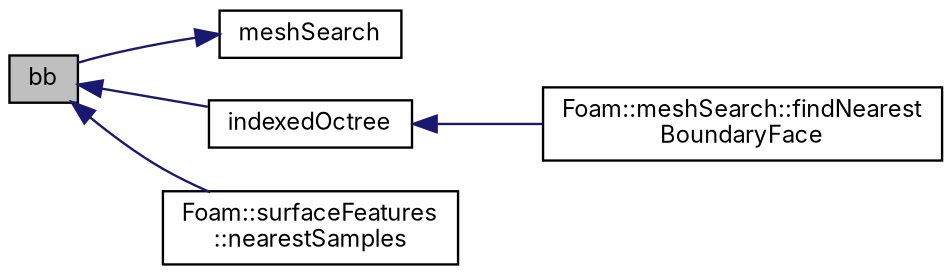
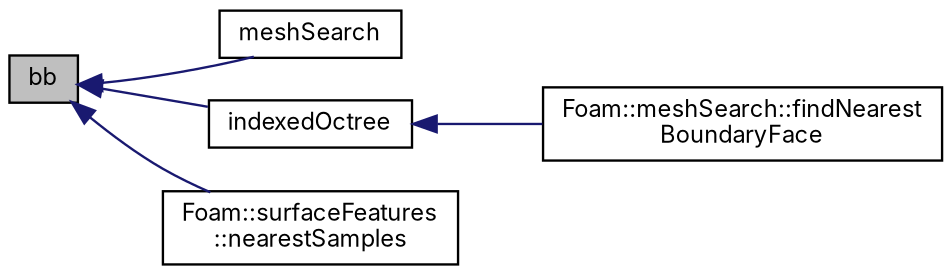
edge "bb" -> "meshSearch": reversed
